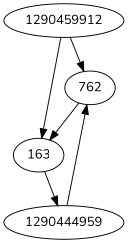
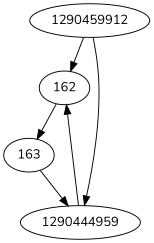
edge "1290459912" -> "163": now "1290459912" -> "1290444959"
node "762": label "762" -> "162"
